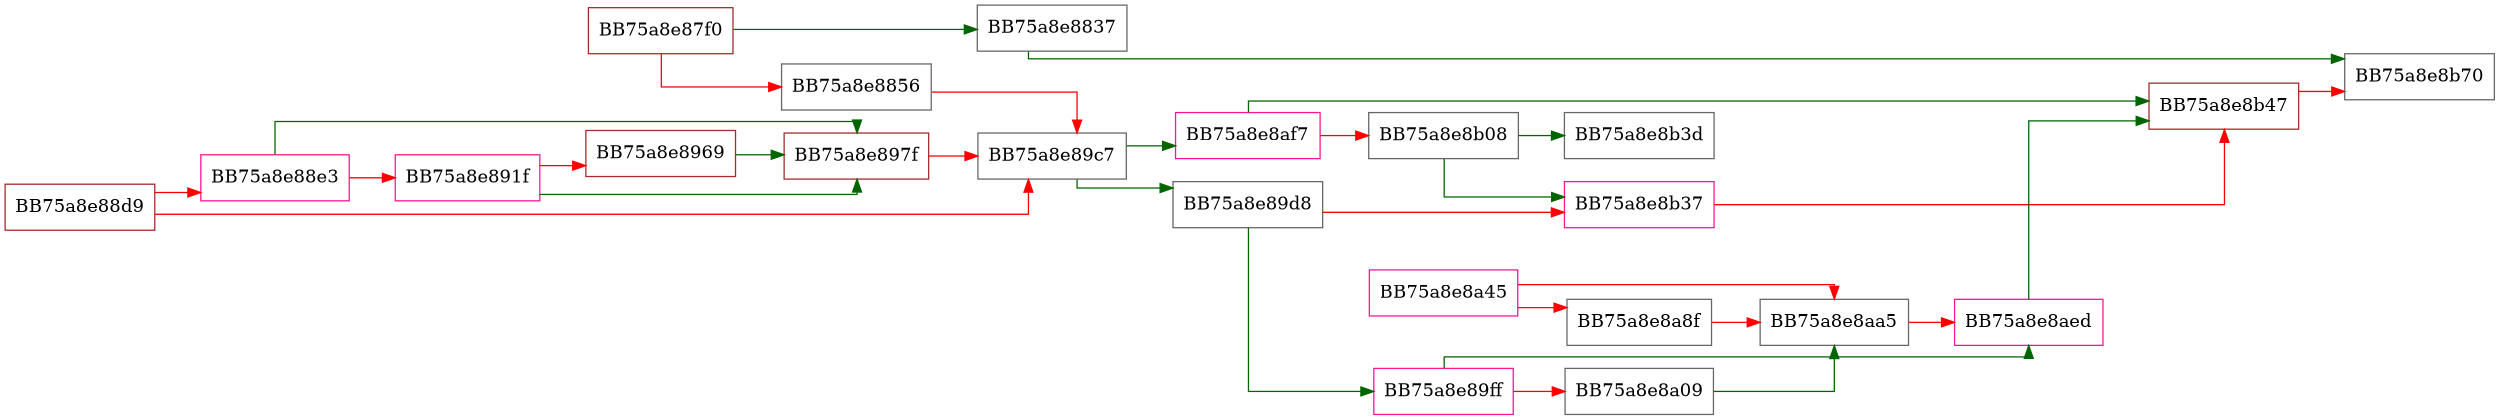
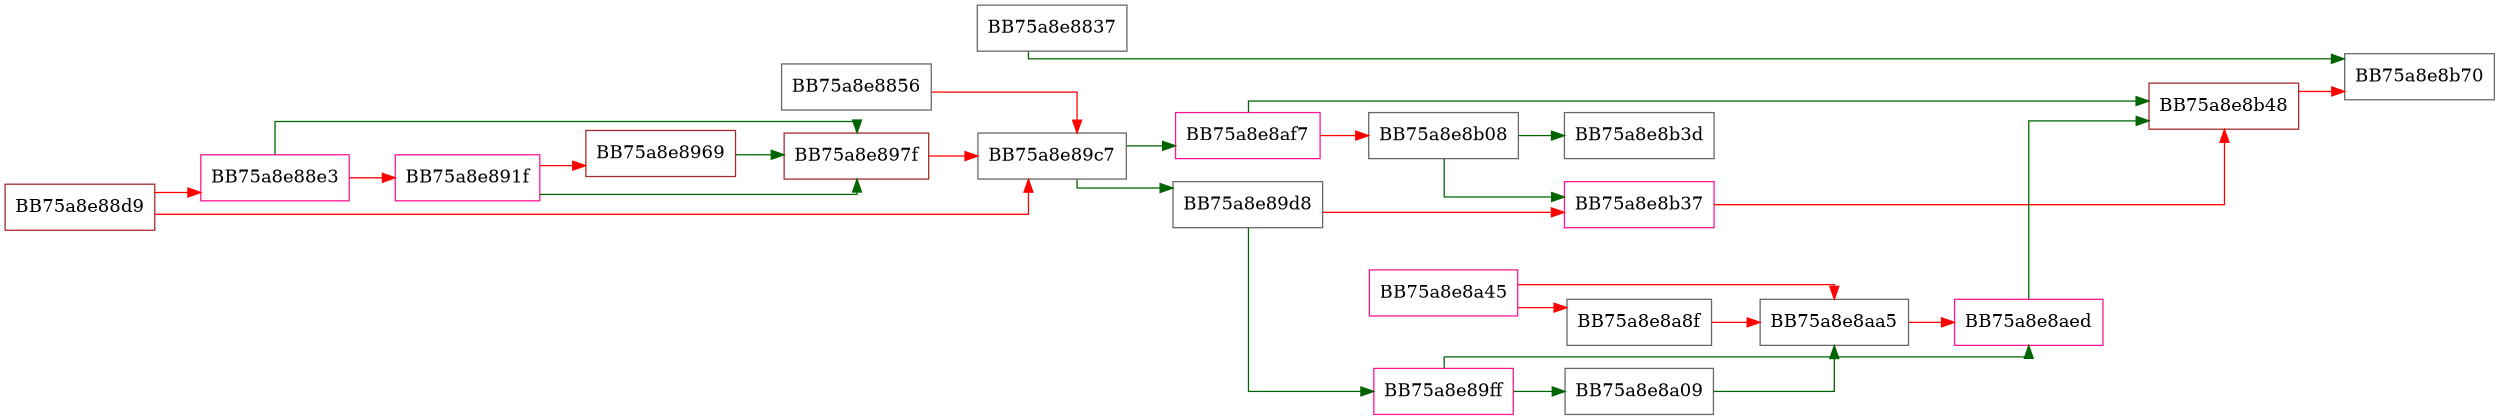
node "BB75a8e87f0": removed
node "BB75a8e8b47": label "BB75a8e8b47" -> "BB75a8e8b48"
edge "BB75a8e89ff" -> "BB75a8e8a09": color red -> darkgreen
